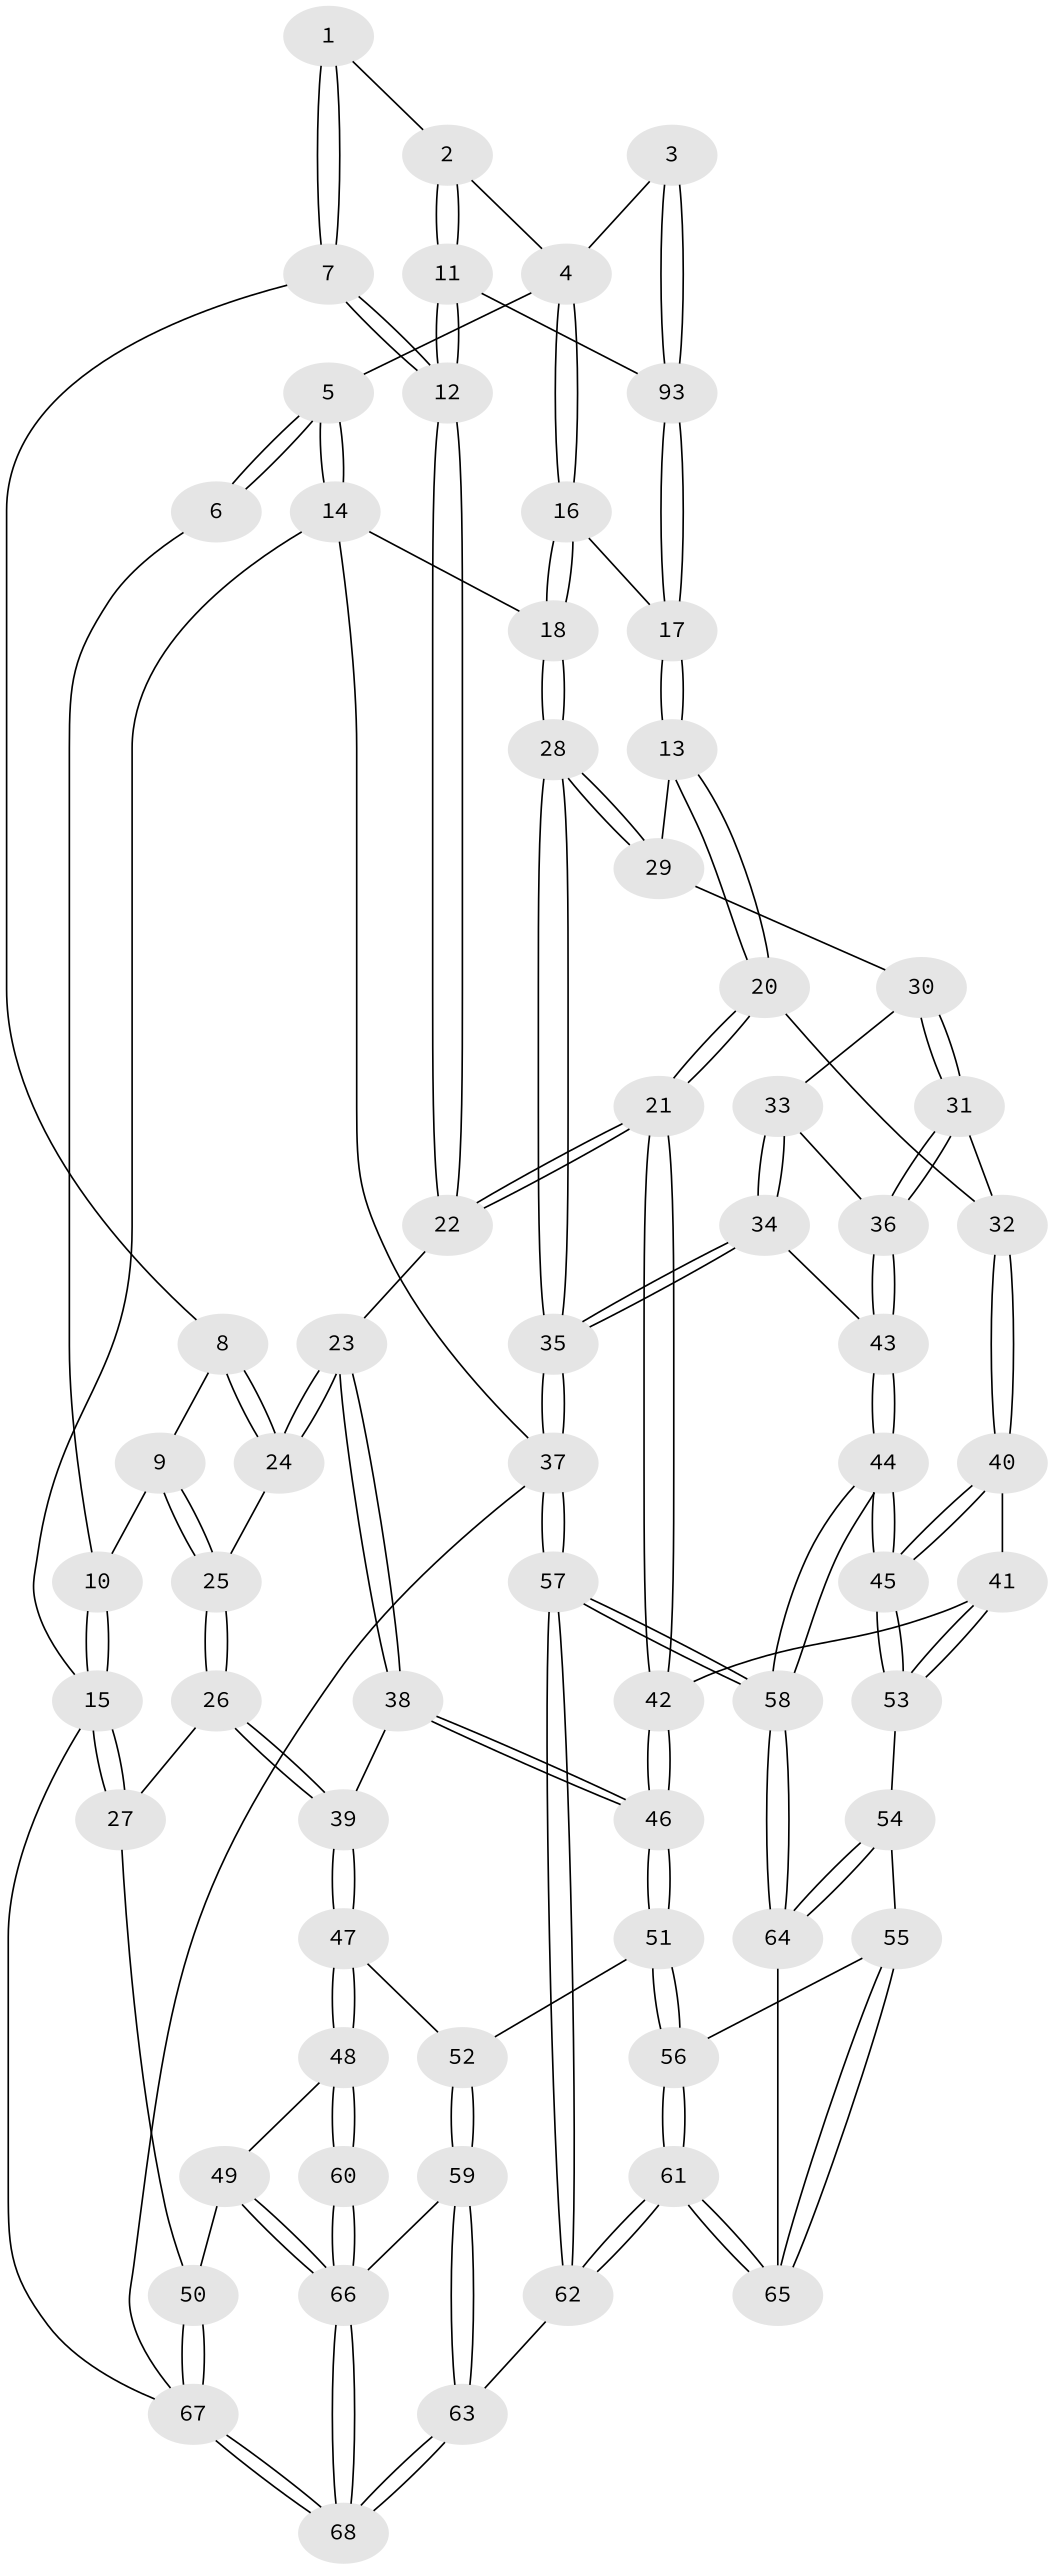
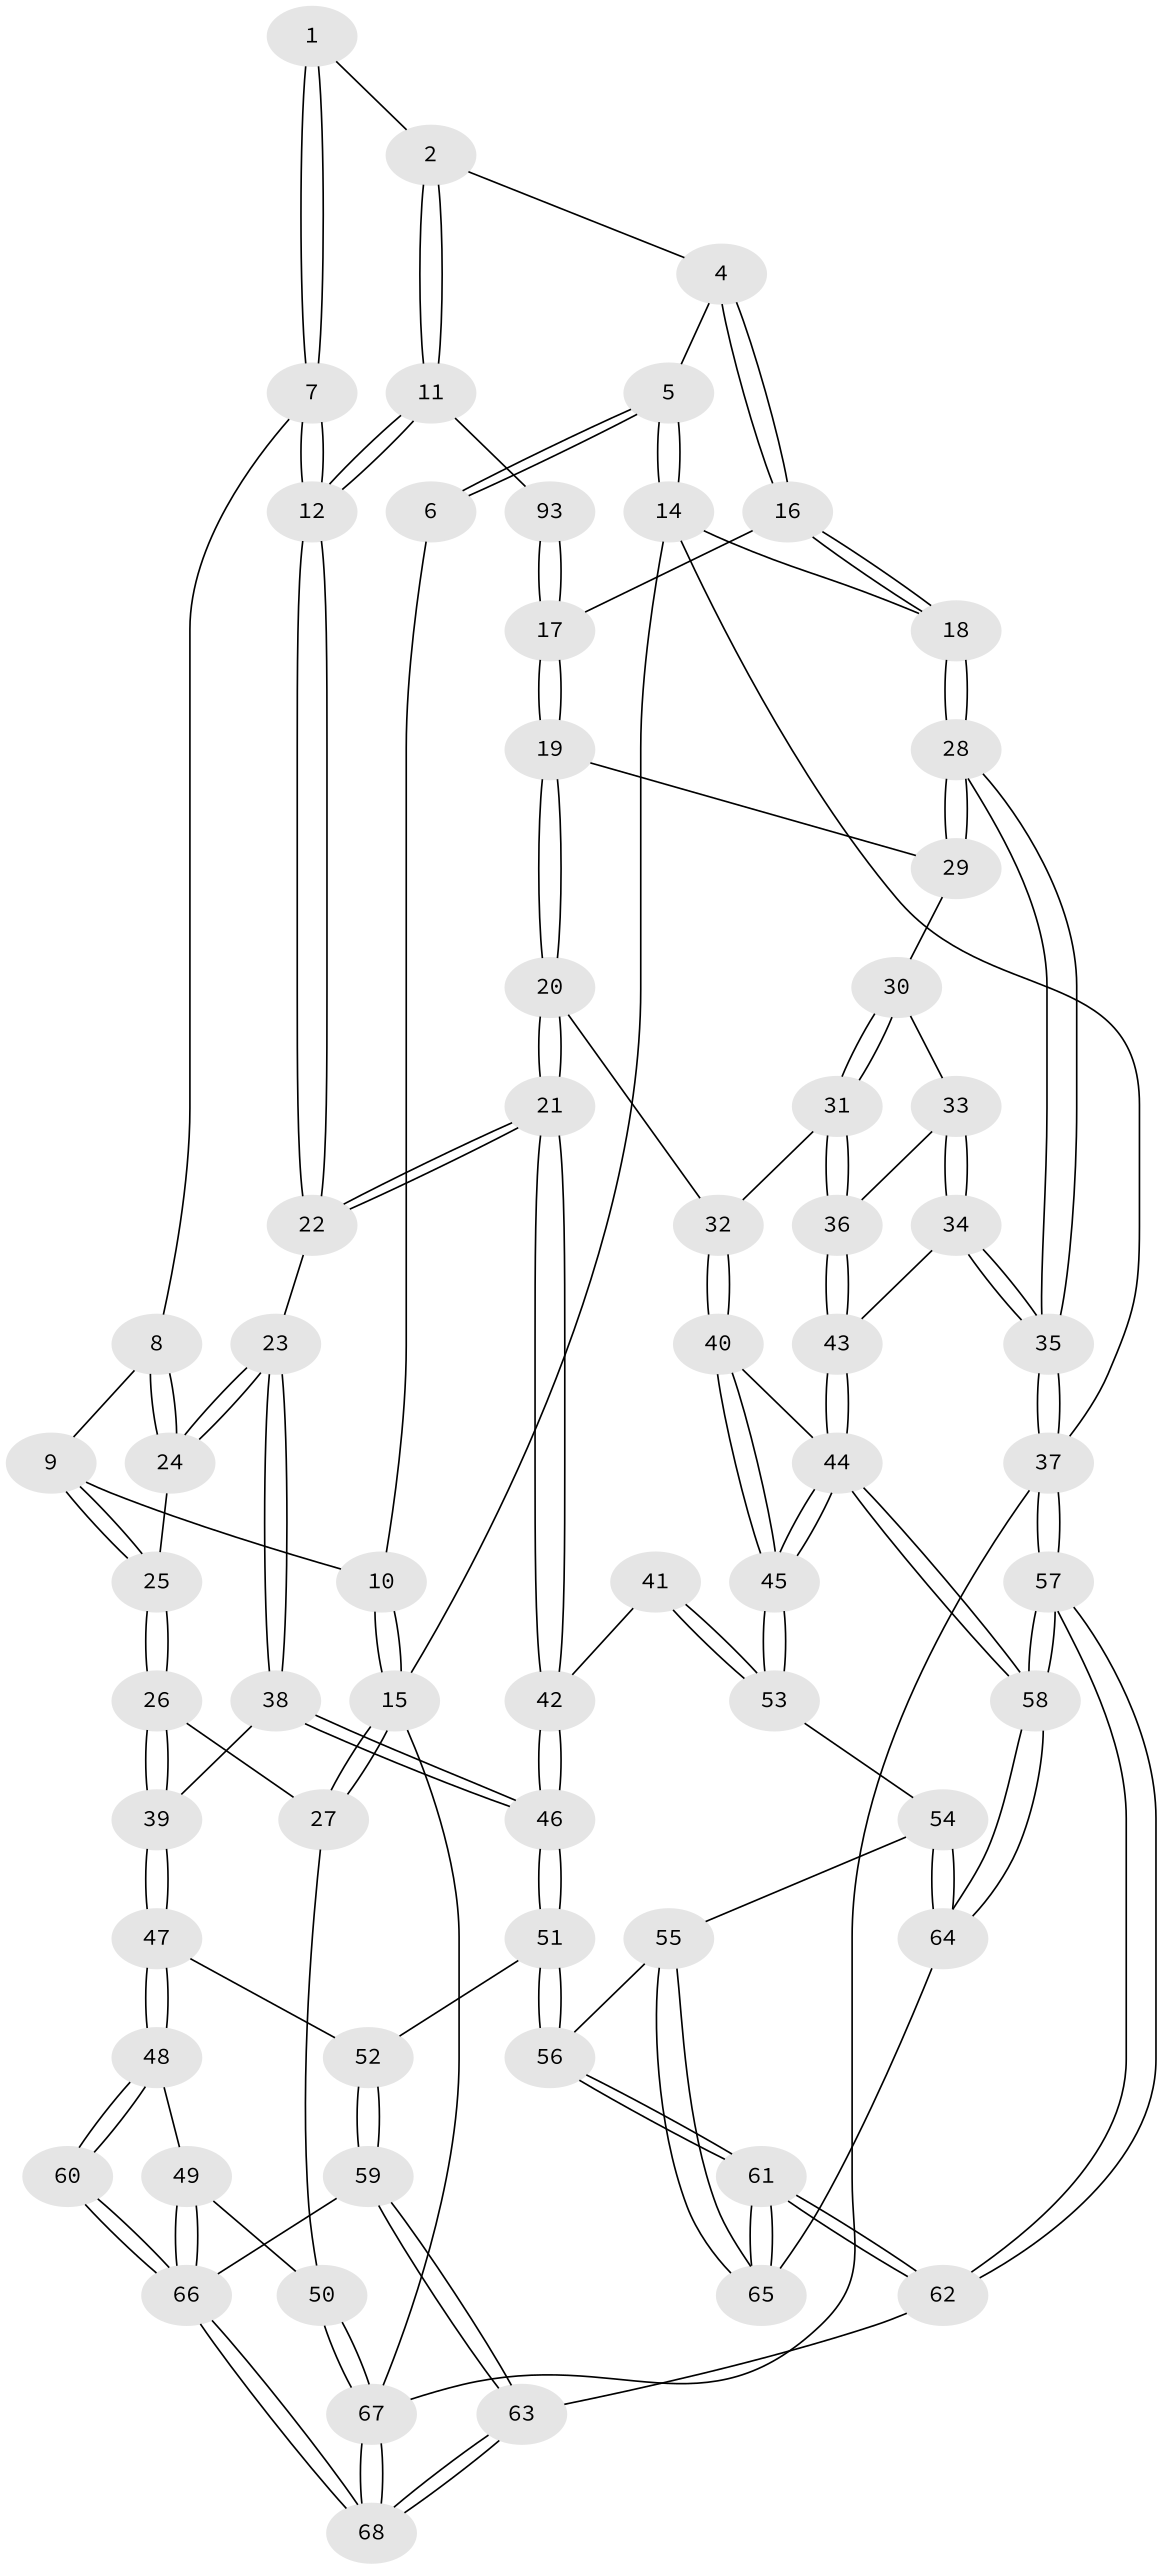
node "3": removed
node "13": label "13" -> "19"
edge "40" -- "41": now "40" -- "44"
